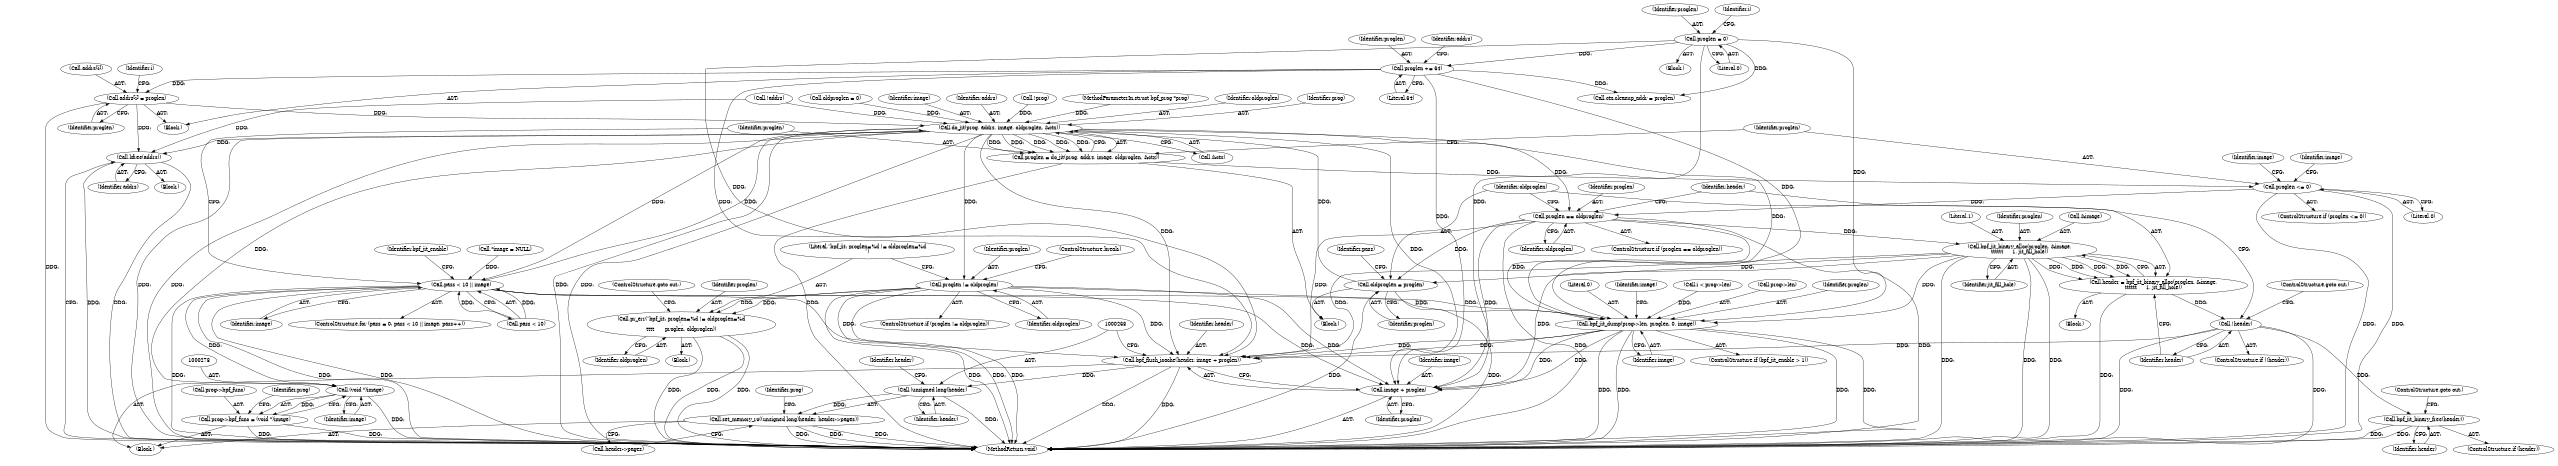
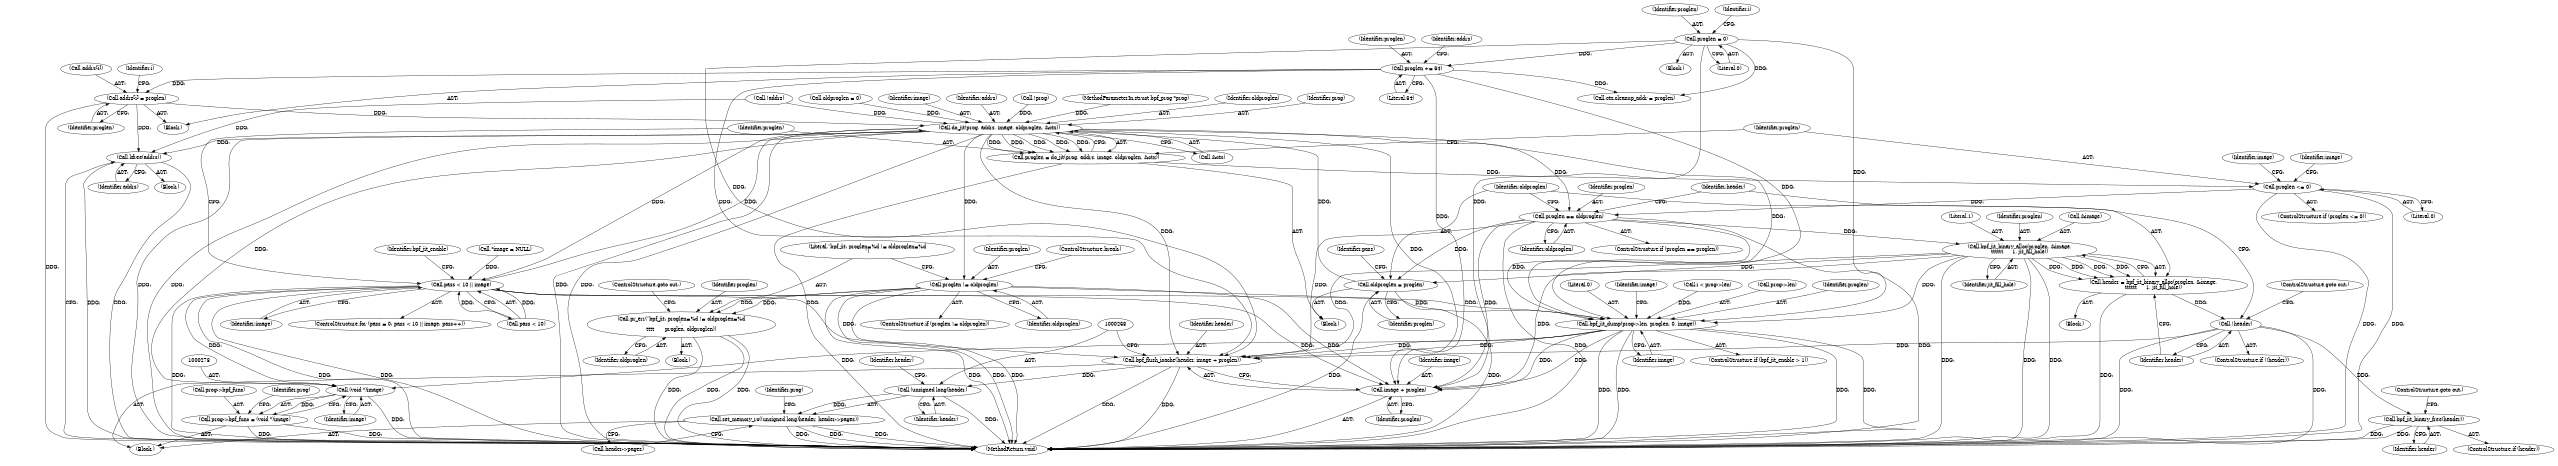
node "(ControlStructure,if (proglen == oldproglen))": label "(ControlStructure,if (proglen == oldproglen))" -> "(ControlStructure,if (proglen == proglen))"
edge "(Call,proglen != oldproglen)" -> "(Call,bpf_flush_icache(header, image + proglen))": removed, label "DDG:"
edge "(Call,bpf_jit_dump(prog->len, proglen, 0, image))" -> "(Call,(void *)image)": added, label "DDG:"
